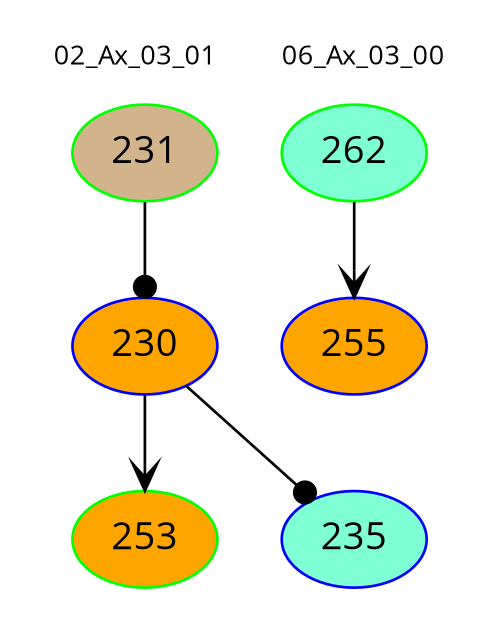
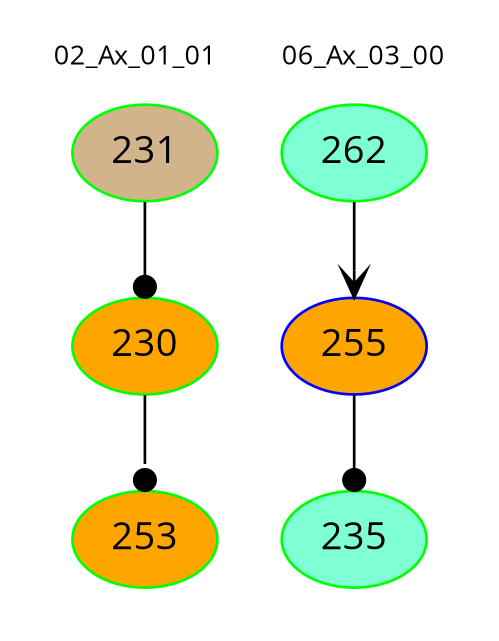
cluster "02_Ax_03_01": label "02_Ax_03_01" -> "02_Ax_01_01"
node "230": color blue -> green
edge "230" -> "235": now "255" -> "235"
edge "230" -> "253": arrowhead vee -> dot
node "235": color blue -> green
